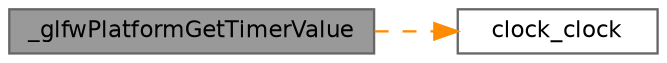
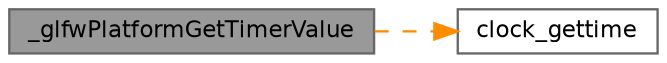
node "clock_clock": label "clock_clock" -> "clock_gettime"
